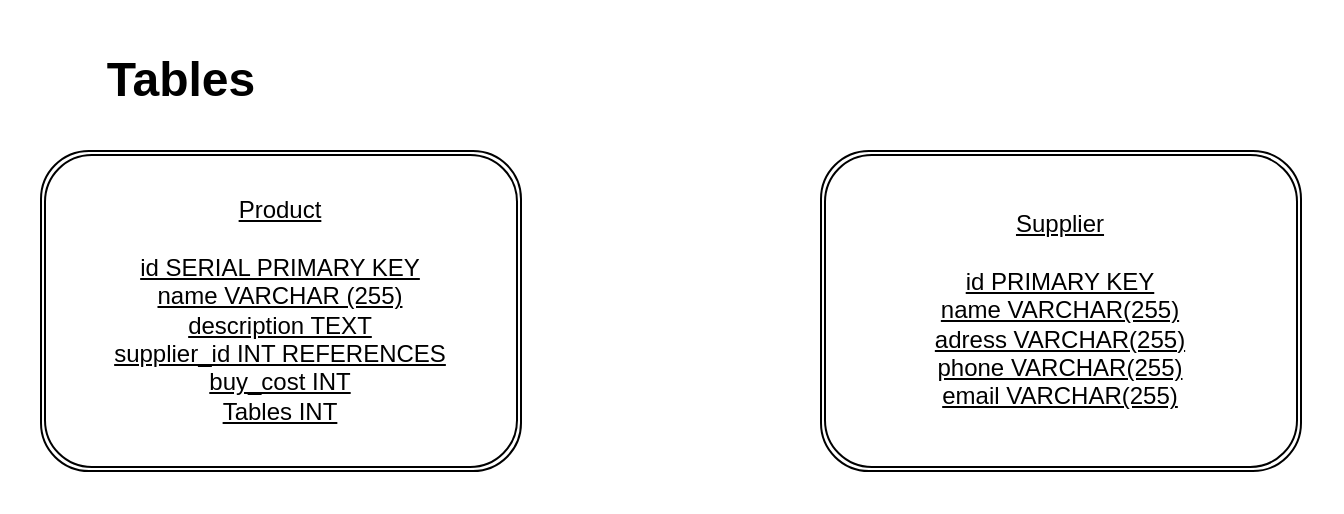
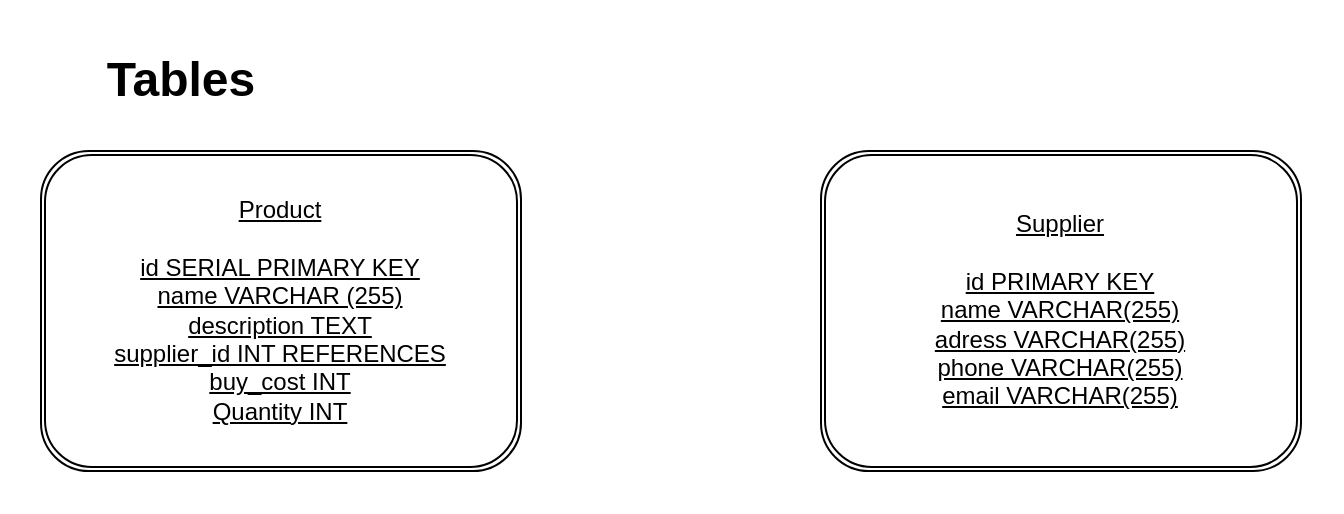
node "Product id SERIAL PRIMARY KEY name VARCHAR (255) description TEXT supplier_id INT REFERENCES buy_cost INT Tables INT": label "Product id SERIAL PRIMARY KEY name VARCHAR (255) description TEXT supplier_id INT REFERENCES buy_cost INT Tables INT" -> "Product id SERIAL PRIMARY KEY name VARCHAR (255) description TEXT supplier_id INT REFERENCES buy_cost INT Quantity INT"
